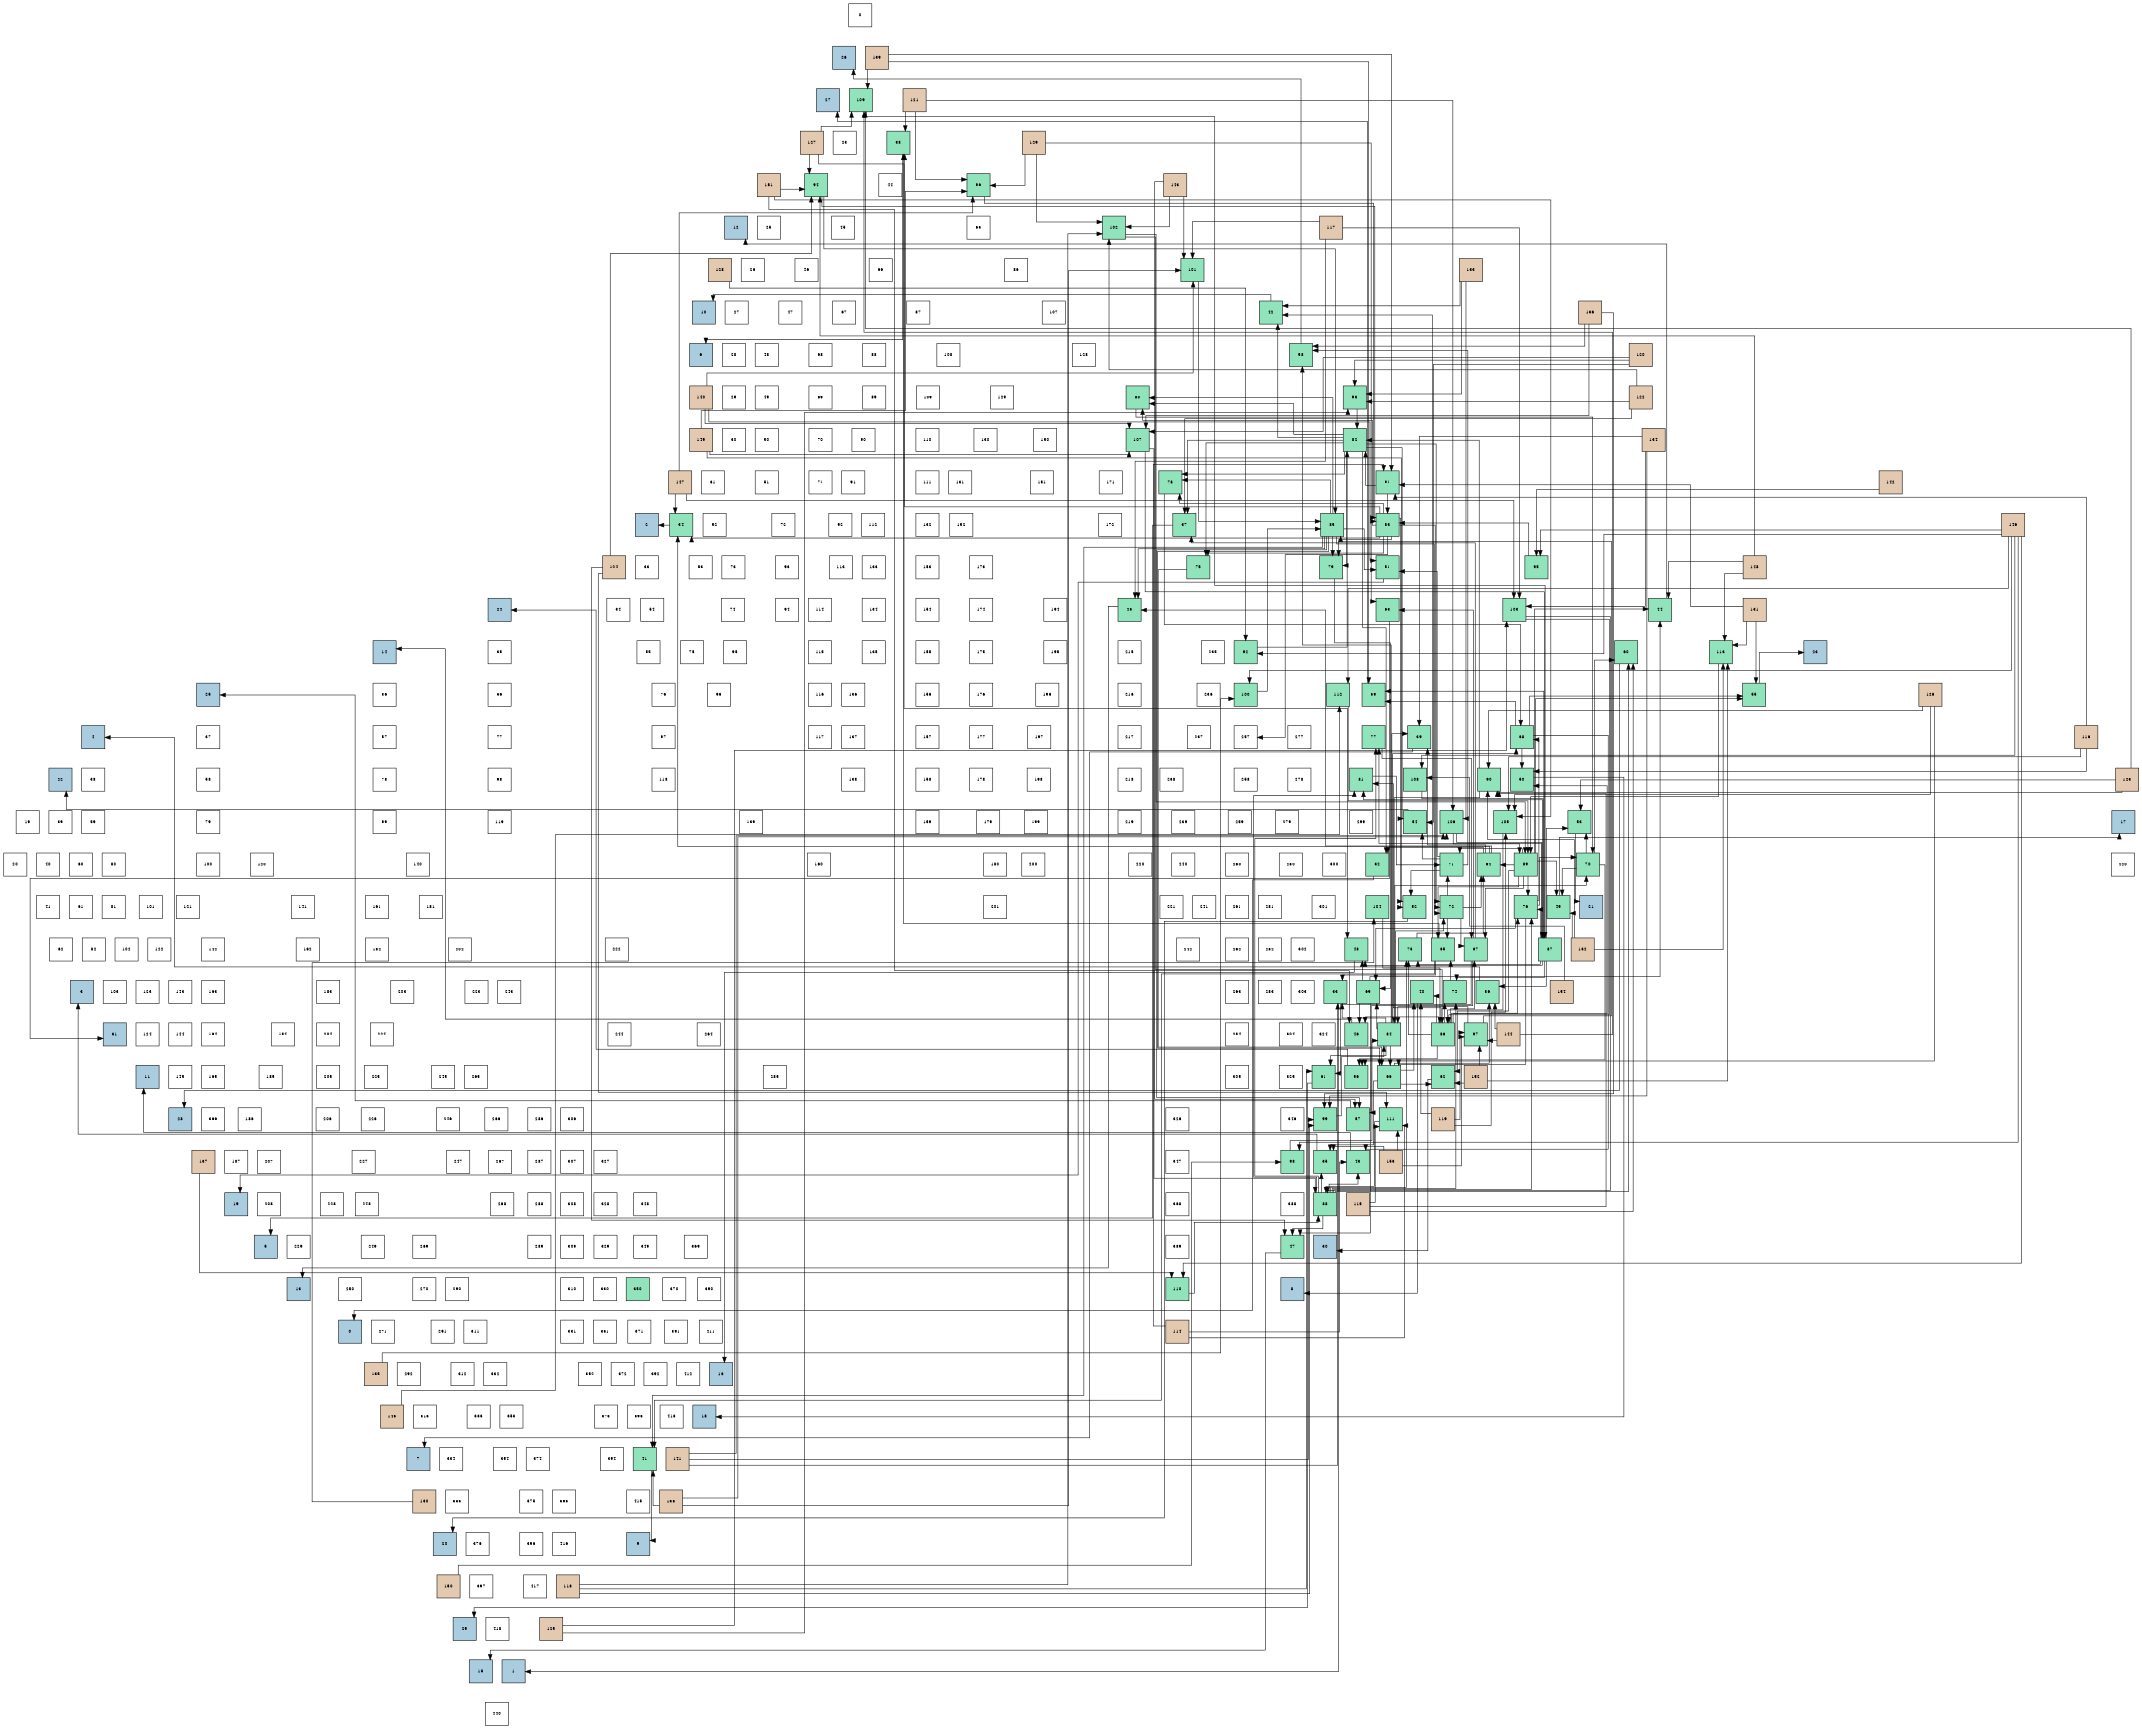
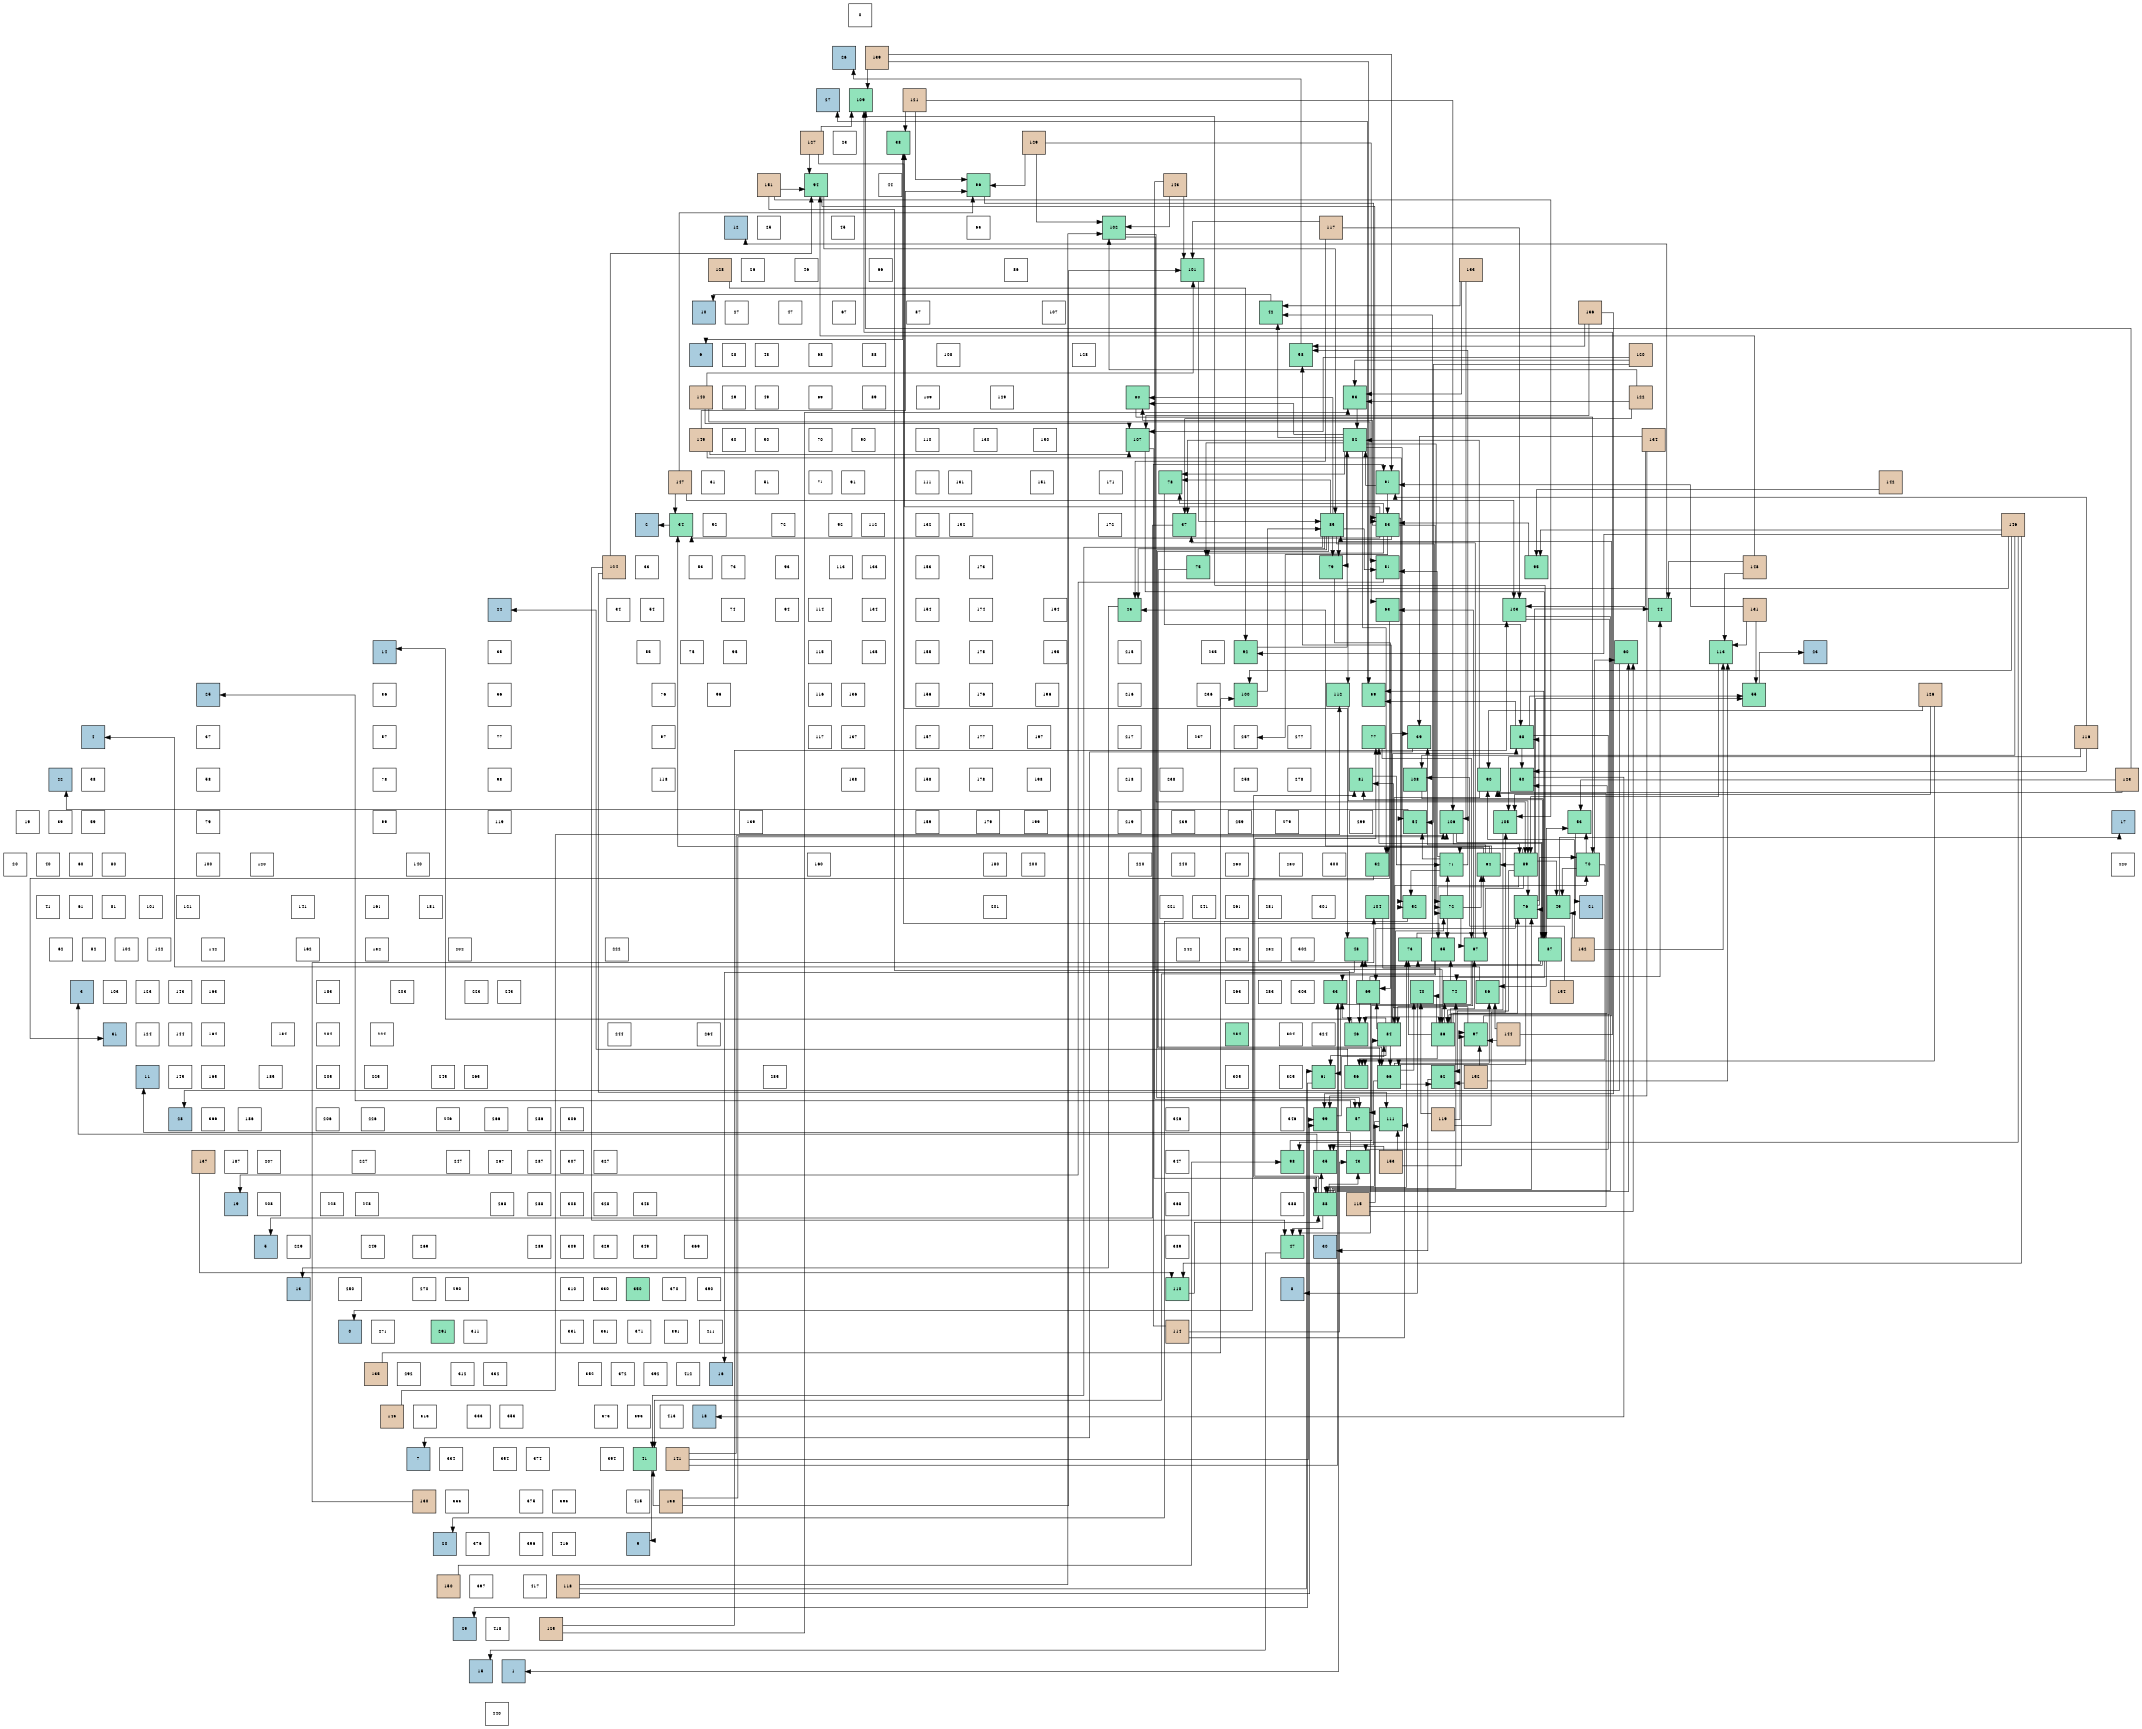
node "284": fillcolor #ffffff -> #91e3bb
node "291": fillcolor #ffffff -> #91e3bb
